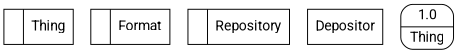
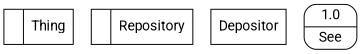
node "Format": removed
node "1.0": text "Thing" -> "See"
